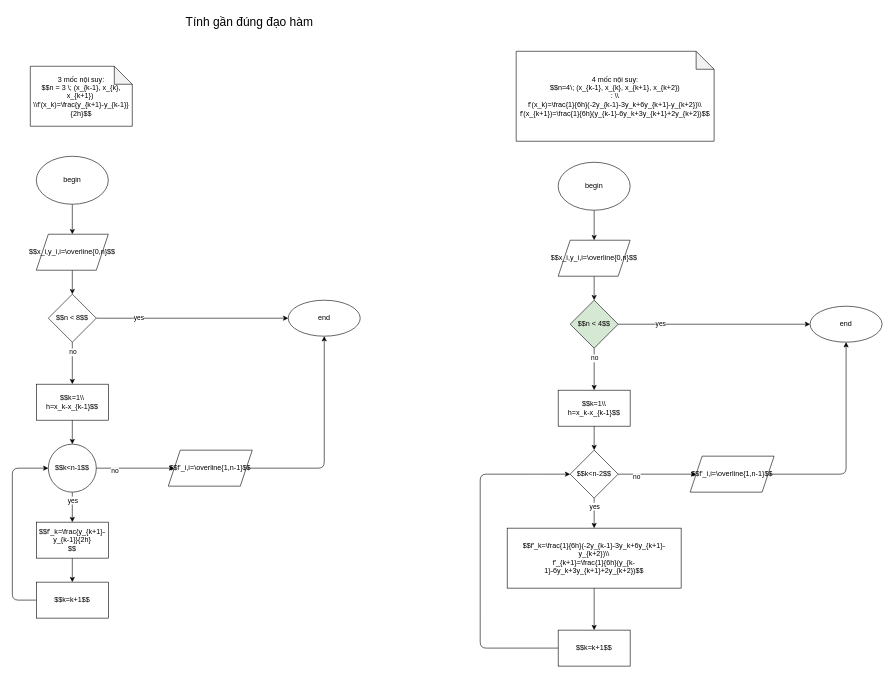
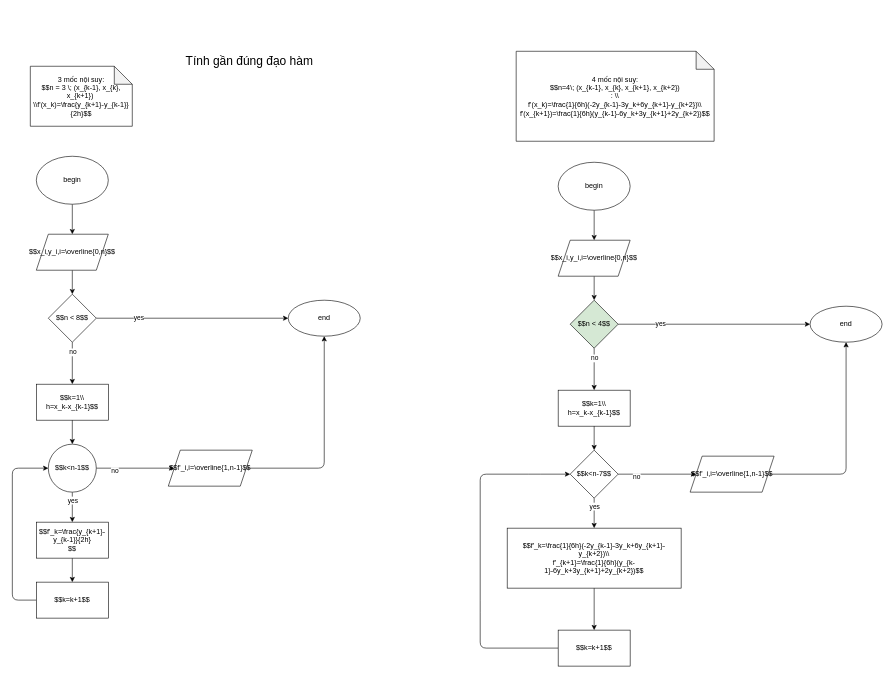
node "Tính gần đúng đạo hàm": moved (250, 21) -> (250, 60)
node "$$k<n-2$$": label "$$k<n-2$$" -> "$$k<n-7$$"
